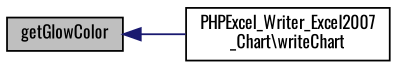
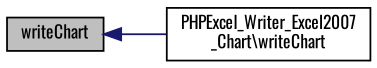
node "getGlowColor": label "getGlowColor" -> "writeChart"
